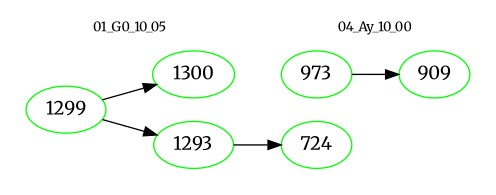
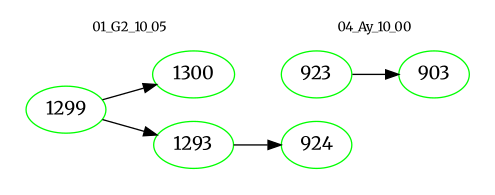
cluster "01_G0_10_05": label "01_G0_10_05" -> "01_G2_10_05"
node "973": label "973" -> "923"
node "909": label "909" -> "903"
node "724": label "724" -> "924"
